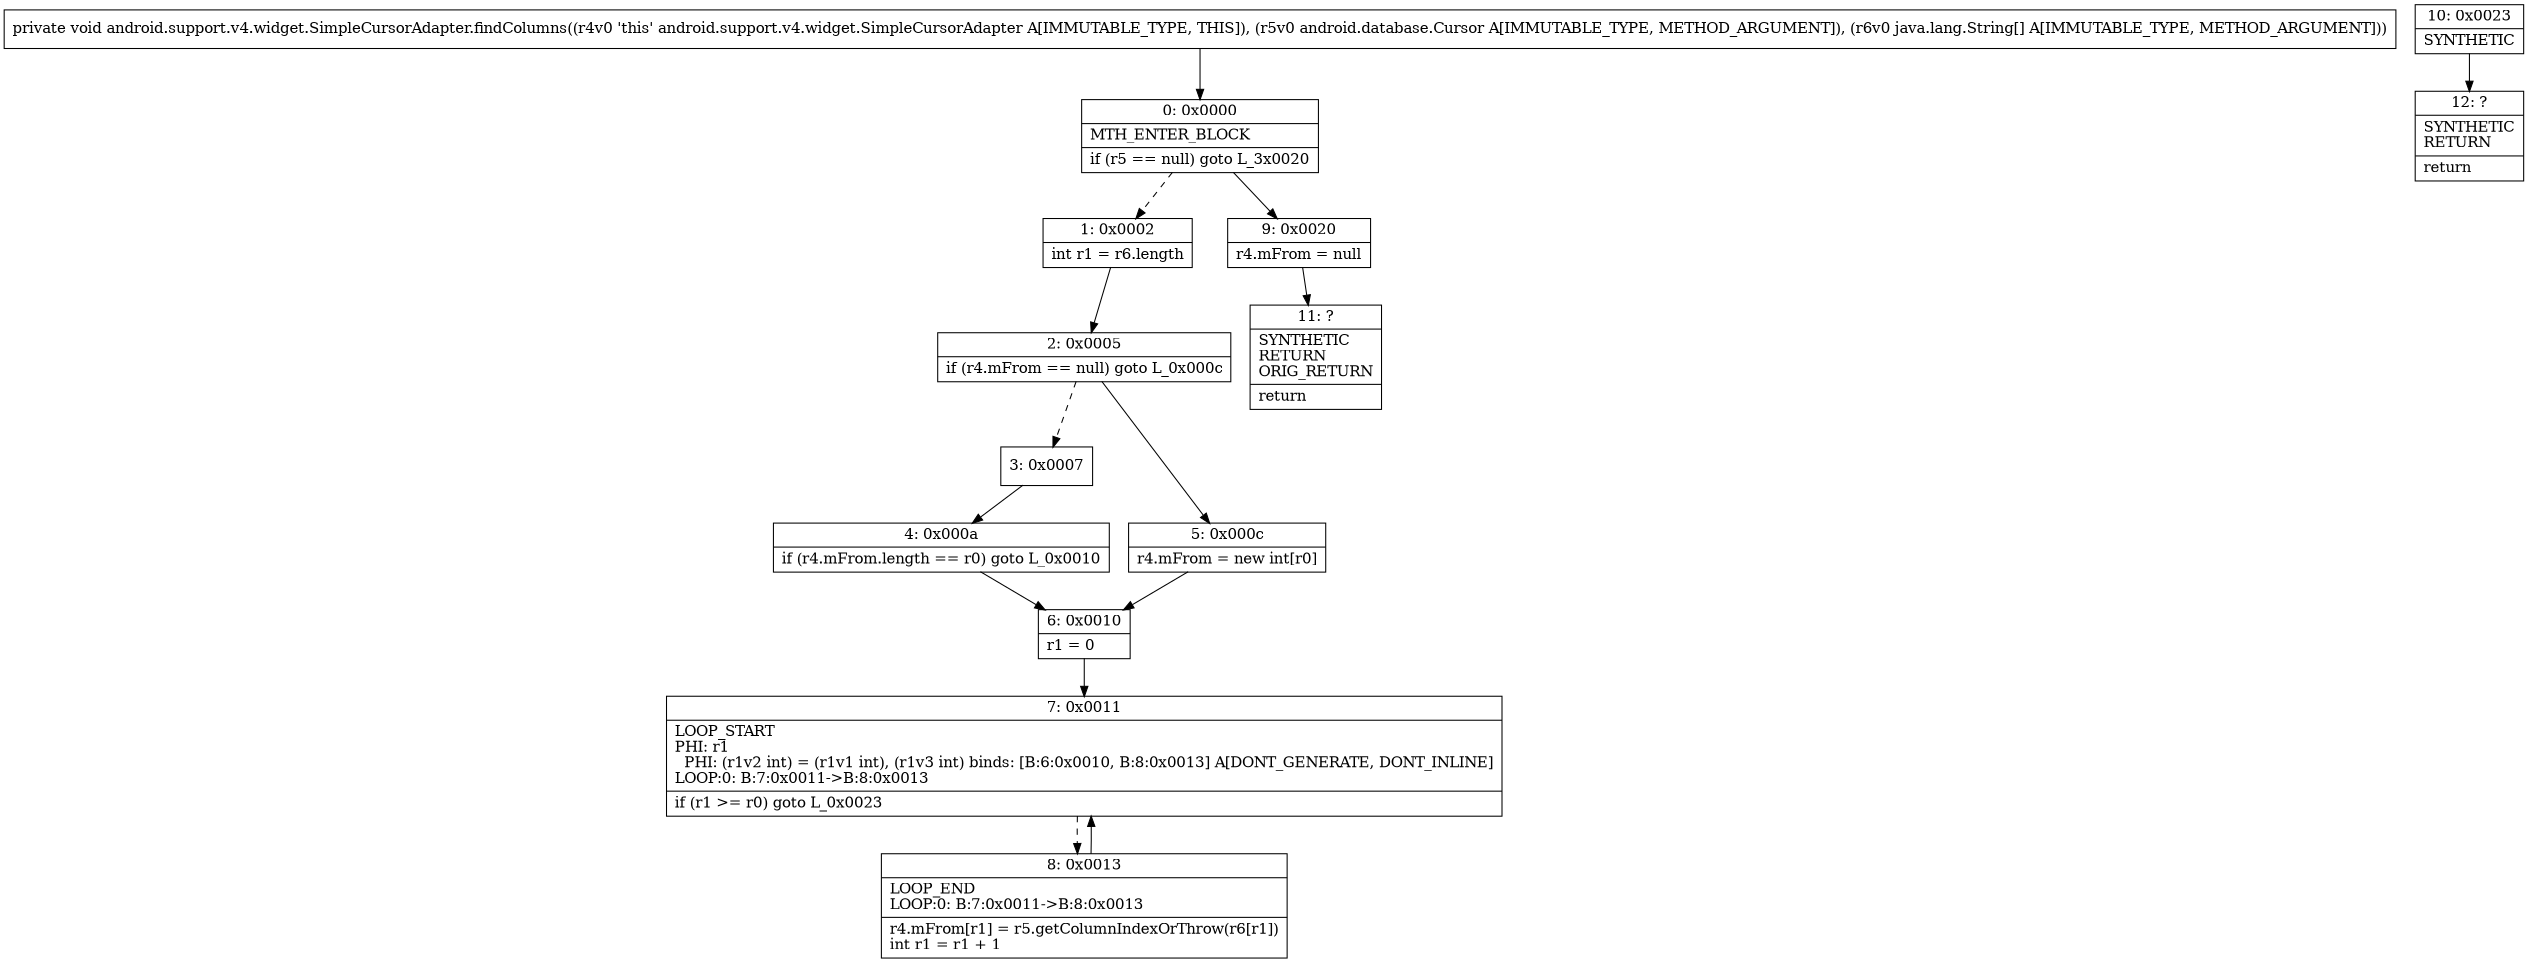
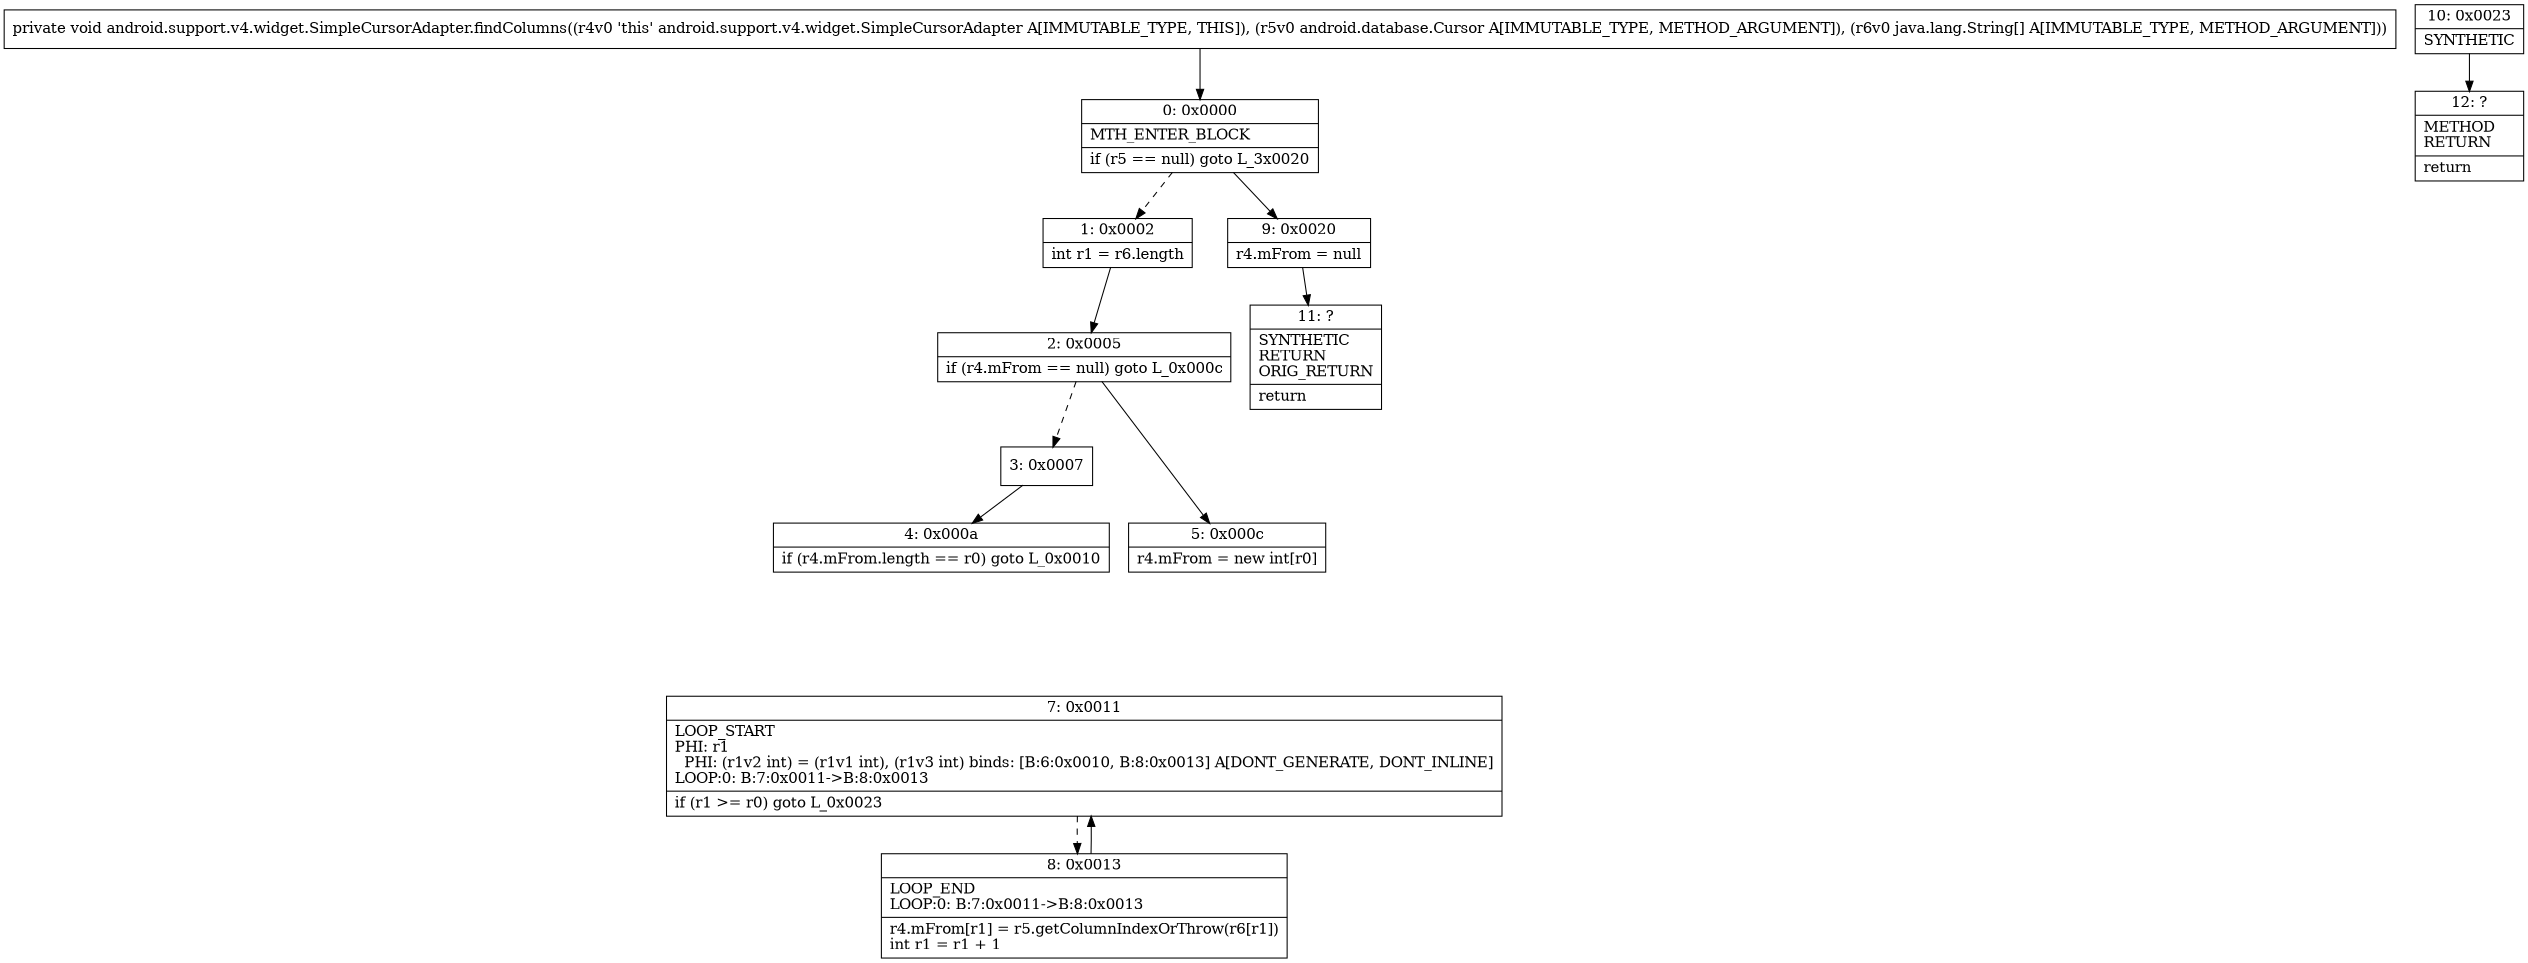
node "12: ?": text "SYNTHETIC" -> "METHOD"
node "6: 0x0010": removed
